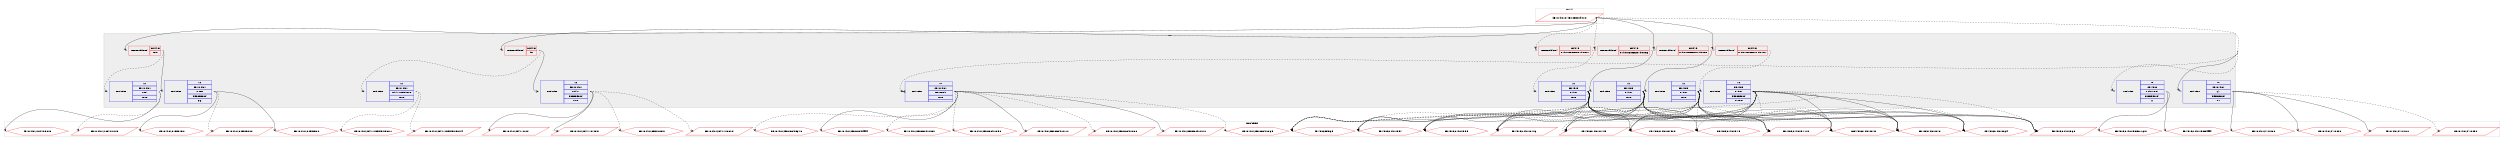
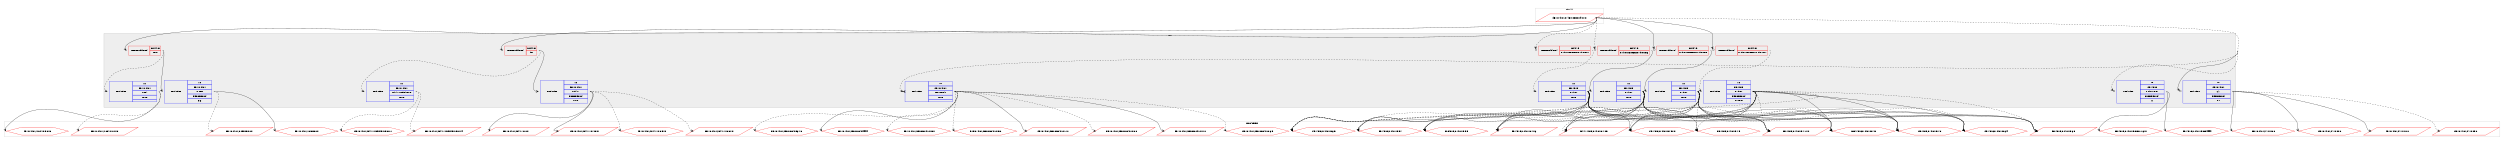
node "dev-python/pytest-4.5.0": removed
node "dev-python/pytest-5.0.1": label "dev-python/pytest-5.0.1" -> "dev-python/none-5.0.1"
node "dev-python/test-1.2.3-r1": label "dev-python/test-1.2.3-r1" -> "dev-python/sphinx-1.2.3-r1"
node "dev-python/setuptools-41.5.0": label "dev-python/setuptools-41.5.0" -> "lang-python/setuptools-41.5.0"
node "dev-lang/rtd-3.6.5": label "dev-lang/rtd-3.6.5" -> "dev-lang/python-3.6.5"
node "dev-lang/python-3.5.5": label "dev-lang/python-3.5.5" -> "doc-lang/python-3.5.5"
node "dev-lang/python-2.7.15": label "dev-lang/python-2.7.15" -> "sphinx-lang/python-2.7.15"
node "dev-rtd/python-3.7.2": label "dev-rtd/python-3.7.2" -> "dev-lang/python-3.7.2"
